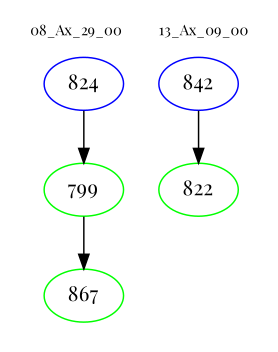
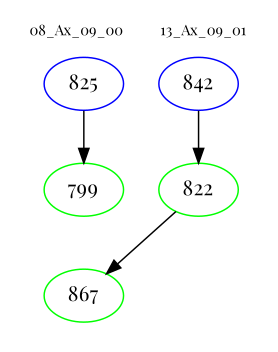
cluster "08_Ax_29_00": label "08_Ax_29_00" -> "08_Ax_09_00"
cluster "13_Ax_09_00": label "13_Ax_09_00" -> "13_Ax_09_01"
node "824": label "824" -> "825"
edge "799" -> "867": now "822" -> "867"
